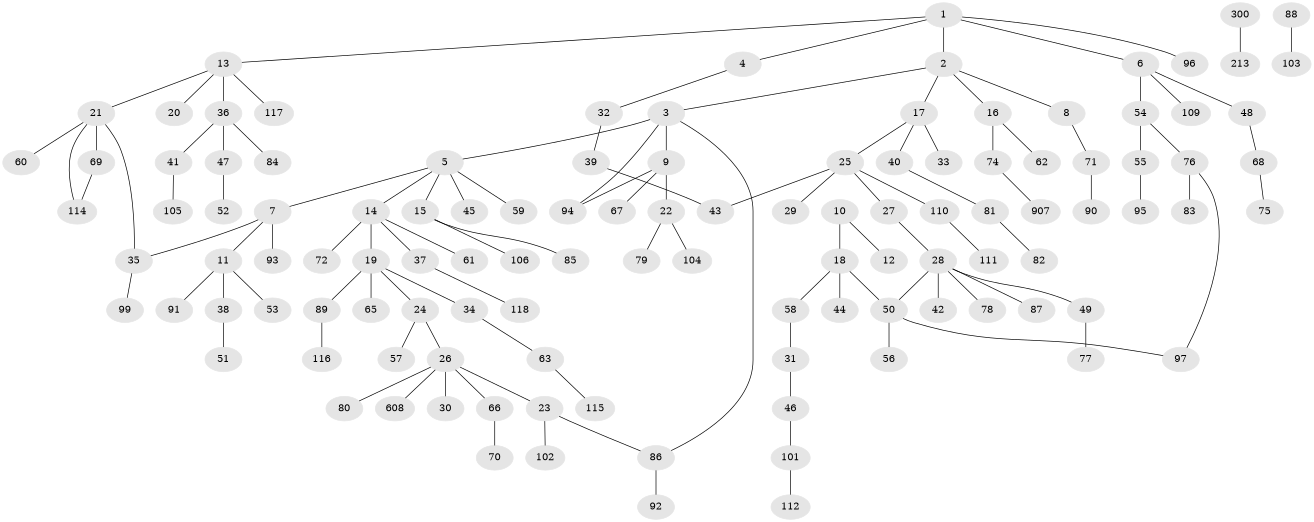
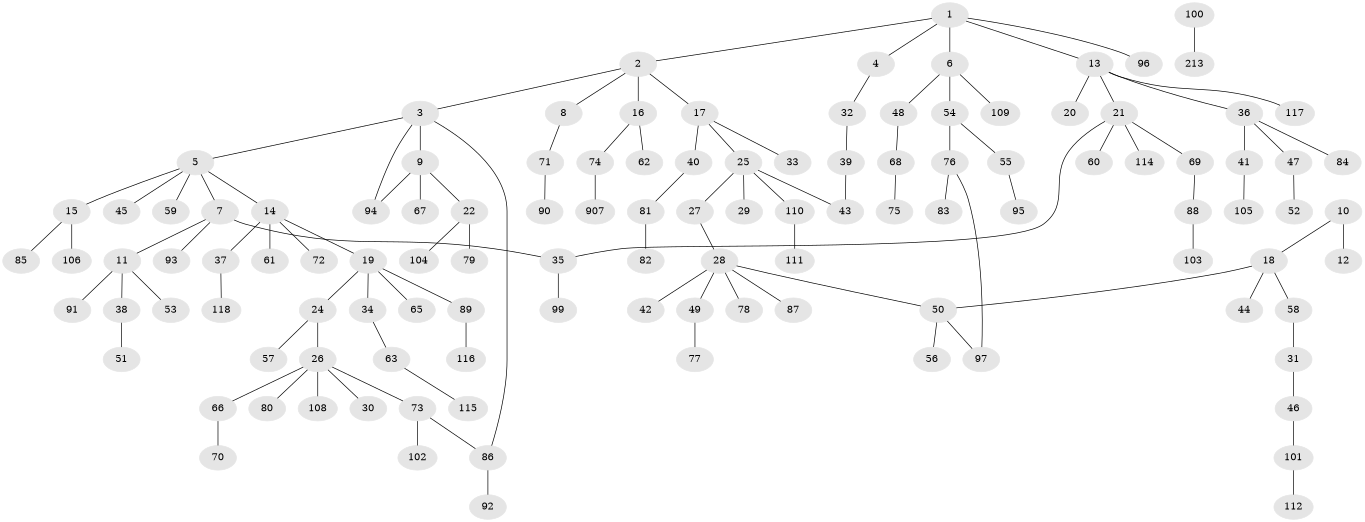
node "300": label "300" -> "100"
edge "69" -- "114": now "69" -- "88"
node "608": label "608" -> "108"
node "23": label "23" -> "73"
